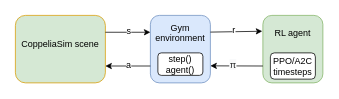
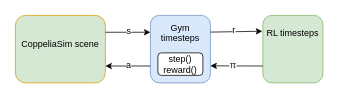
node "Gym environment": label "Gym environment" -> "Gym timesteps"
node "RL agent": label "RL agent" -> "RL timesteps"
node "step() agent()": label "step() agent()" -> "step() reward()"
node "PPO/A2C timesteps": removed
